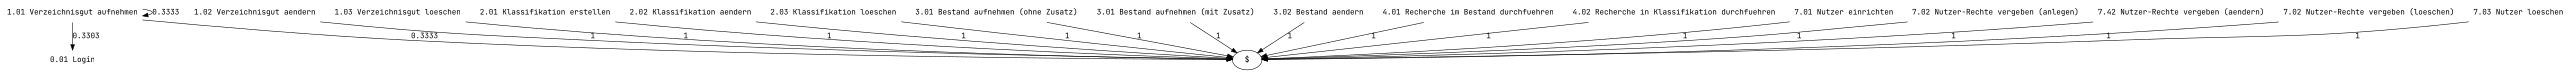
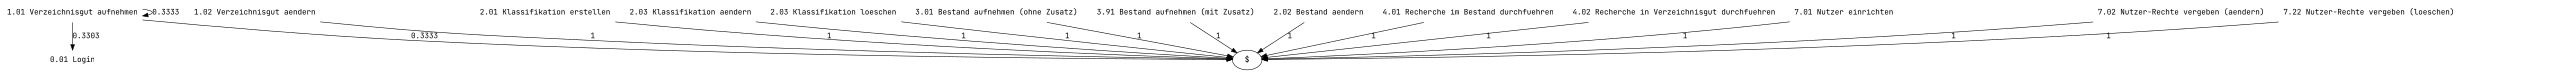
node "1.03 Verzeichnisgut loeschen": removed
node "2.02 Klassifikation aendern": label "2.02 Klassifikation aendern" -> "2.03 Klassifikation aendern"
node "3.01 Bestand aufnehmen (mit Zusatz)": label "3.01 Bestand aufnehmen (mit Zusatz)" -> "3.91 Bestand aufnehmen (mit Zusatz)"
node "3.02 Bestand aendern": label "3.02 Bestand aendern" -> "2.02 Bestand aendern"
node "4.02 Recherche in Klassifikation durchfuehren": label "4.02 Recherche in Klassifikation durchfuehren" -> "4.02 Recherche in Verzeichnisgut durchfuehren"
node "7.02 Nutzer-Rechte vergeben (anlegen)": removed
node "7.42 Nutzer-Rechte vergeben (aendern)": label "7.42 Nutzer-Rechte vergeben (aendern)" -> "7.02 Nutzer-Rechte vergeben (aendern)"
node "7.02 Nutzer-Rechte vergeben (loeschen)": label "7.02 Nutzer-Rechte vergeben (loeschen)" -> "7.22 Nutzer-Rechte vergeben (loeschen)"
node "7.03 Nutzer loeschen": removed
